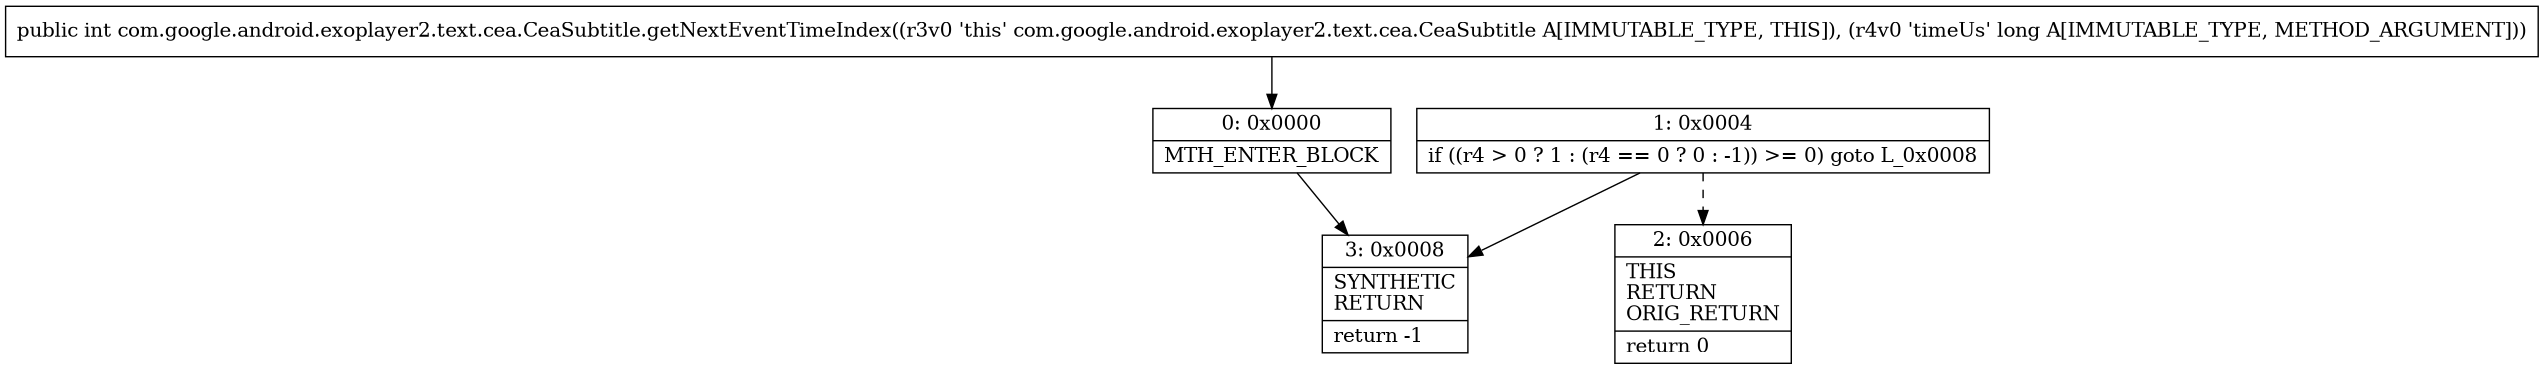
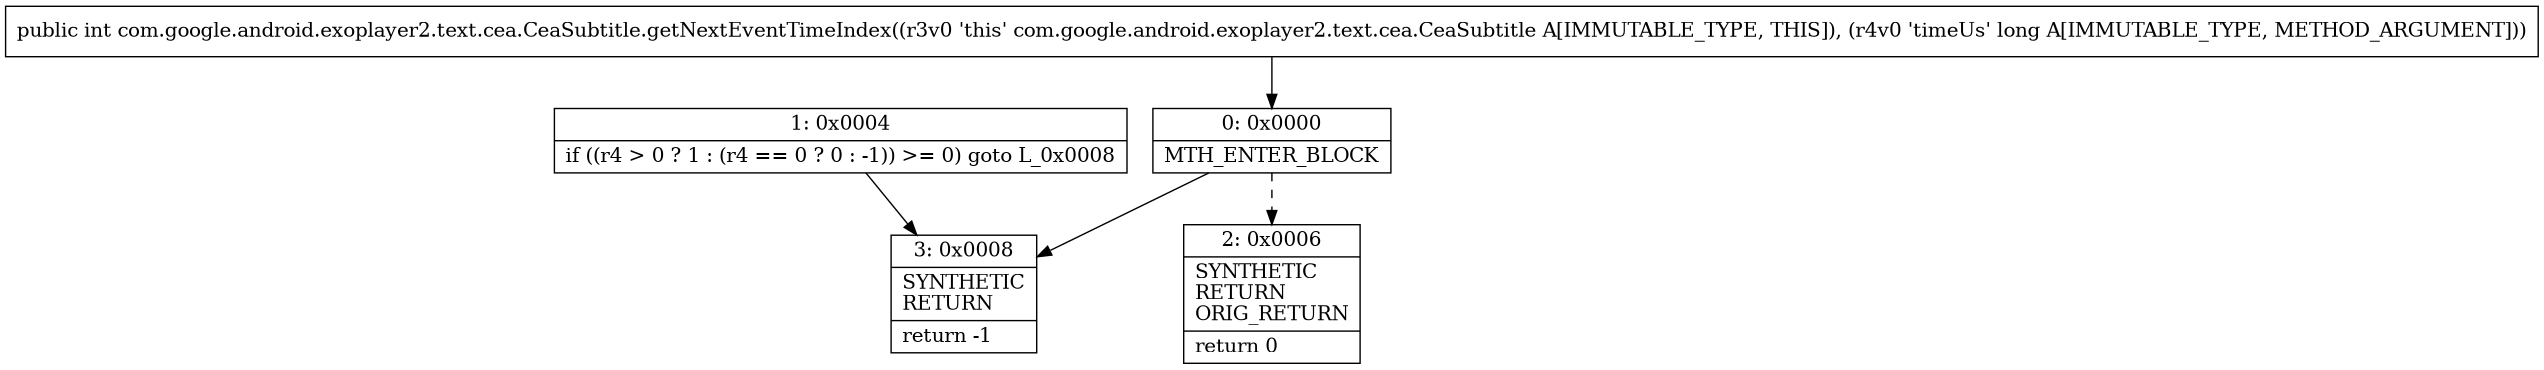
edge "1: 0x0004" -> "2: 0x0006": now "0: 0x0000" -> "2: 0x0006"
node "2: 0x0006": text "THIS" -> "SYNTHETIC"
